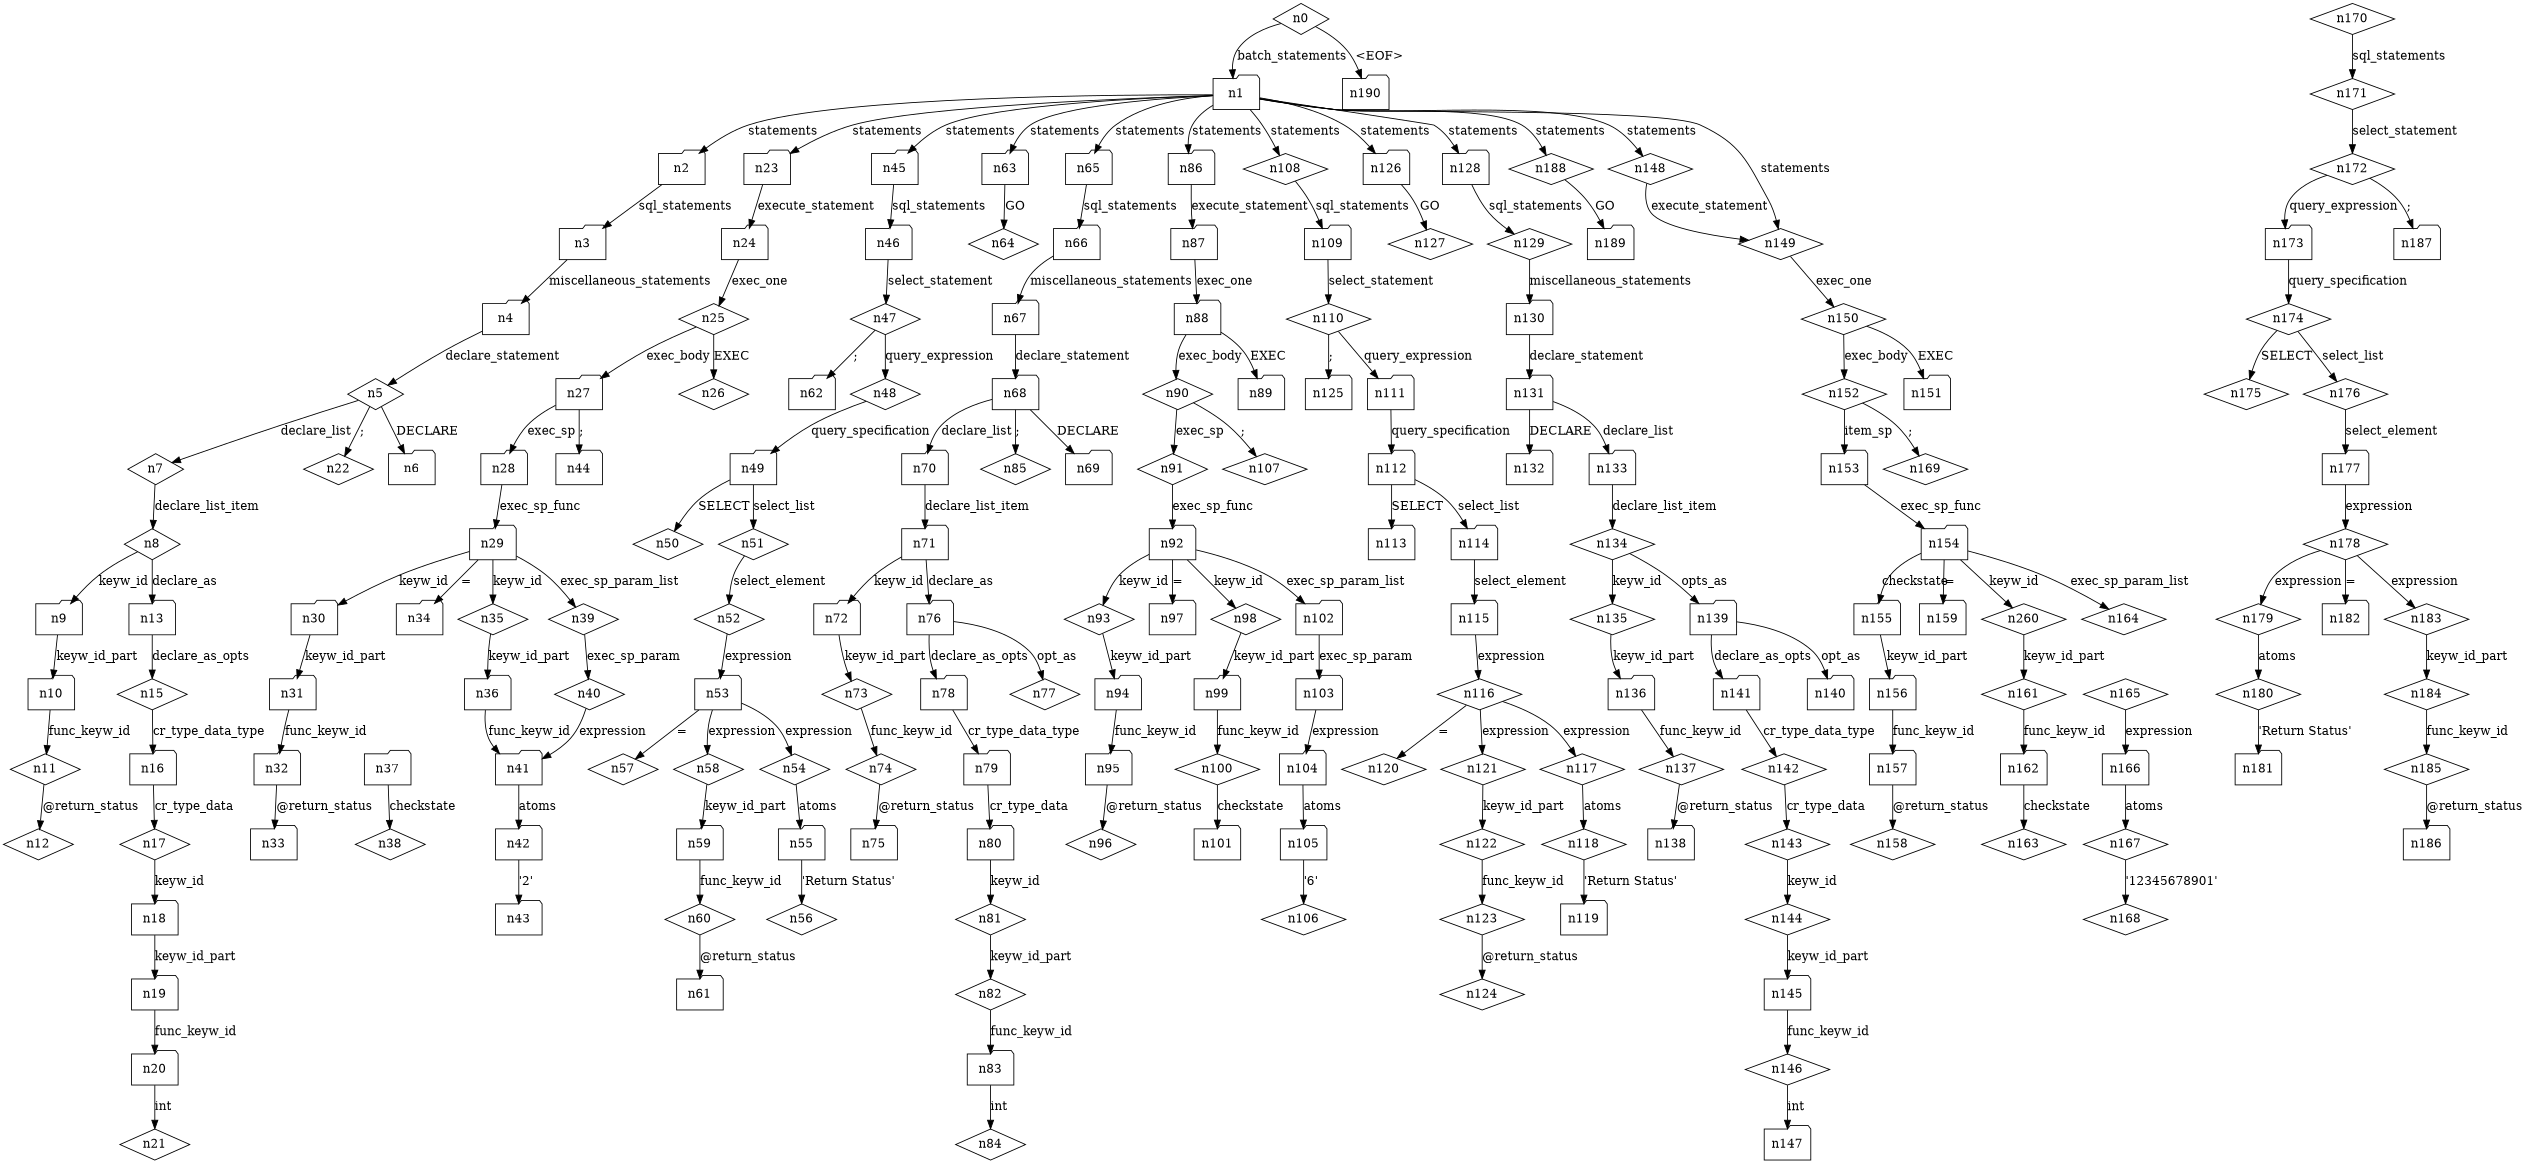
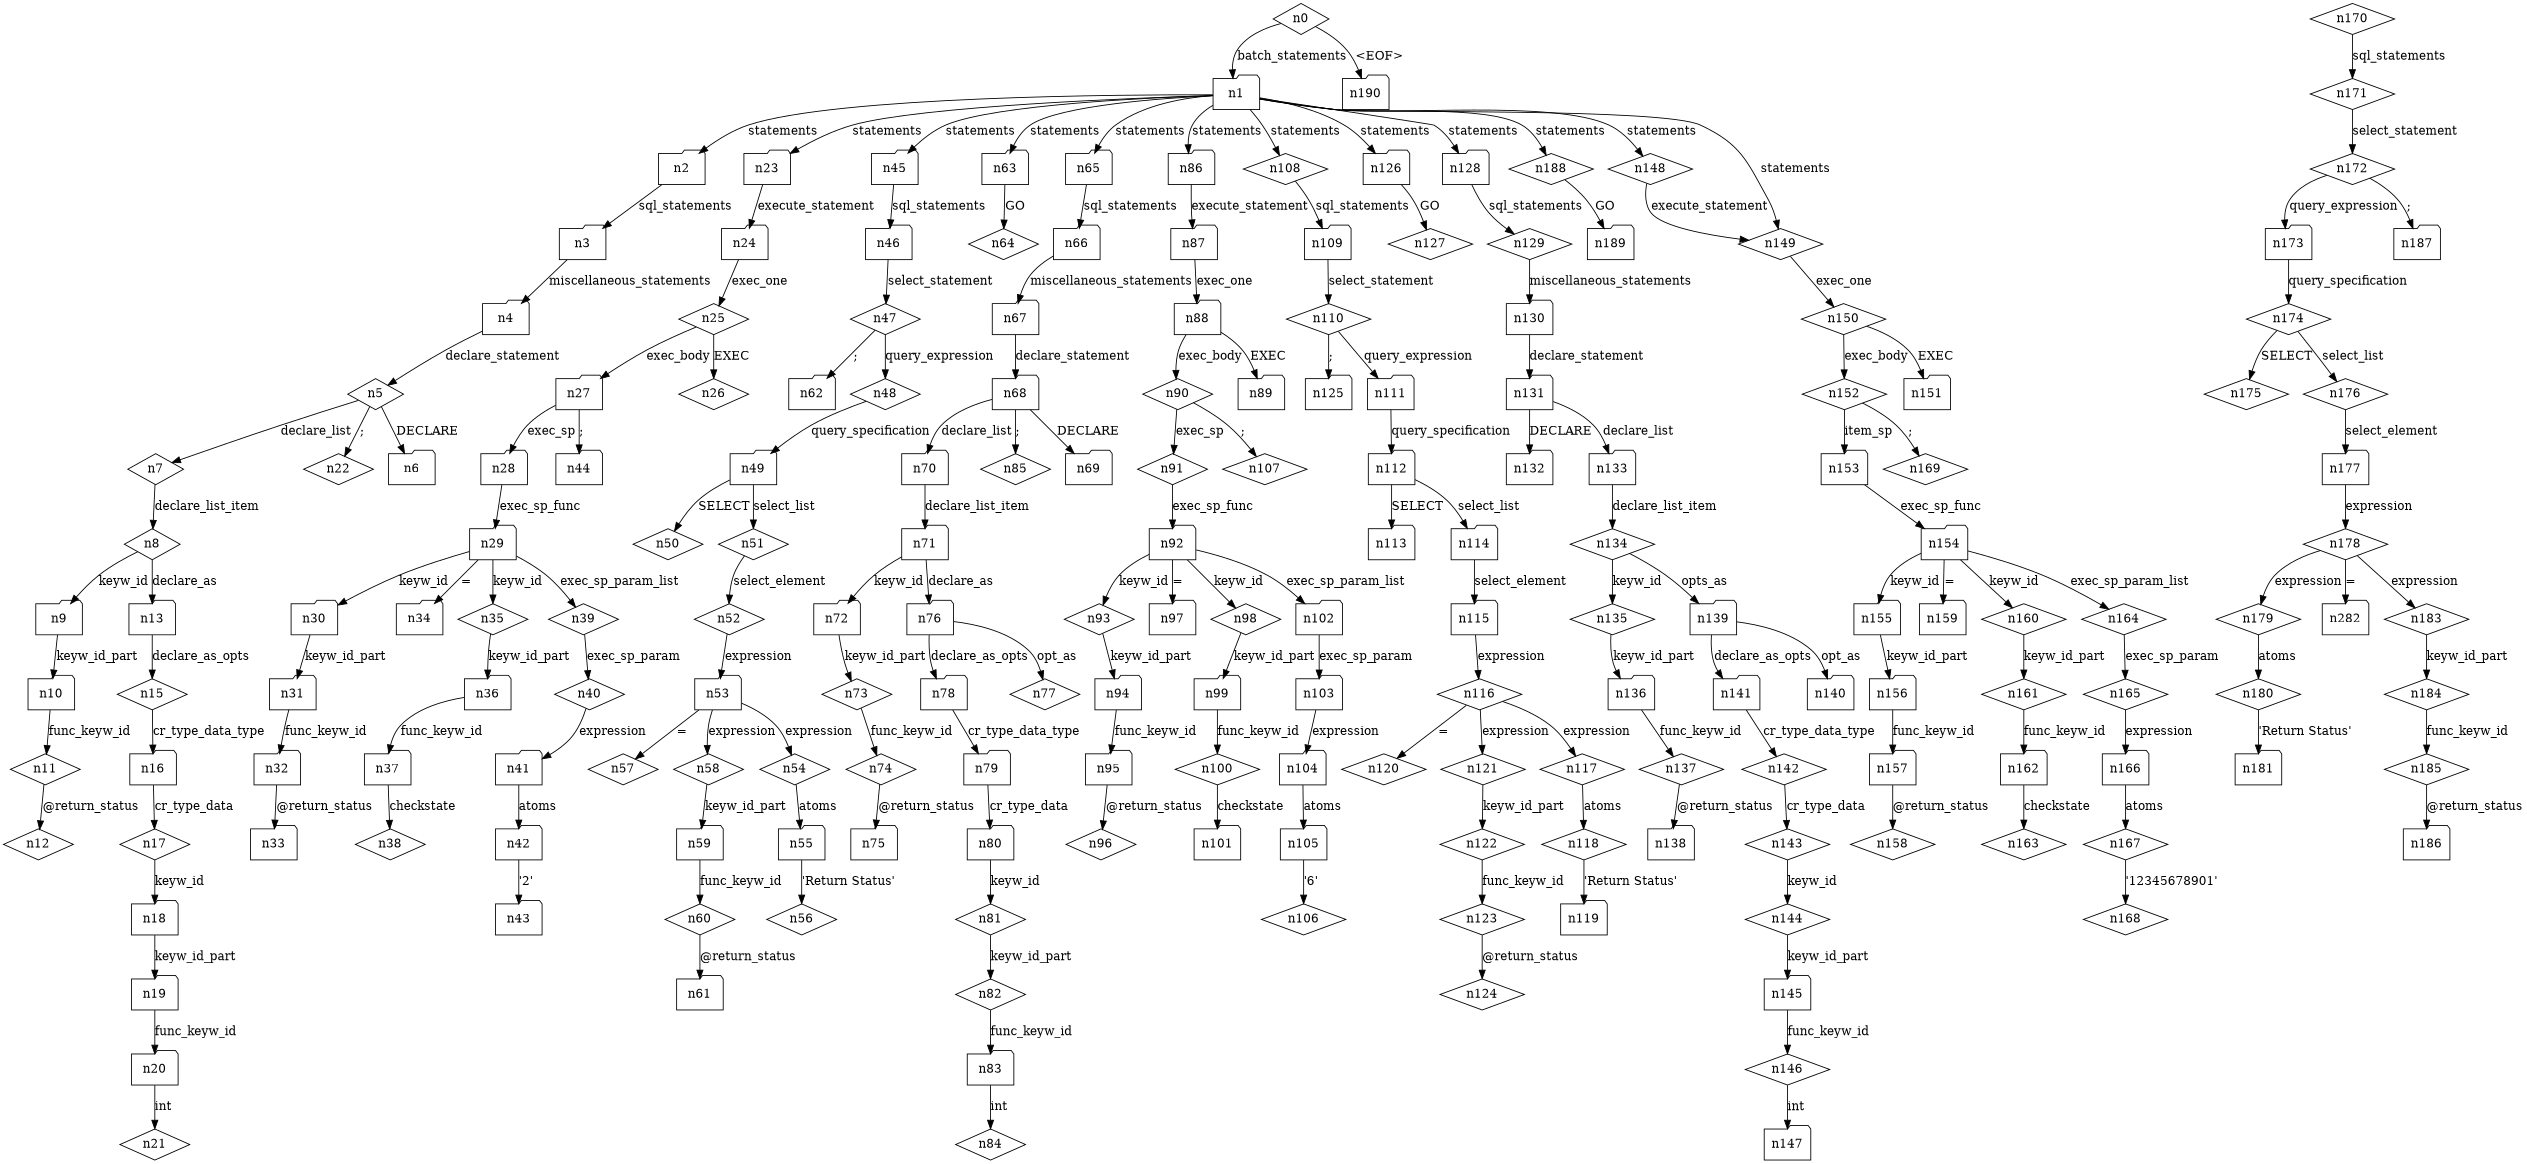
edge "n154" -> "n155": label "checkstate" -> "keyw_id"
node "n260": label "n260" -> "n160"
node "n182": label "n182" -> "n282"
edge "n164" -> "n165": added, label "exec_sp_param"
edge "n36" -> "n41": now "n36" -> "n37"
